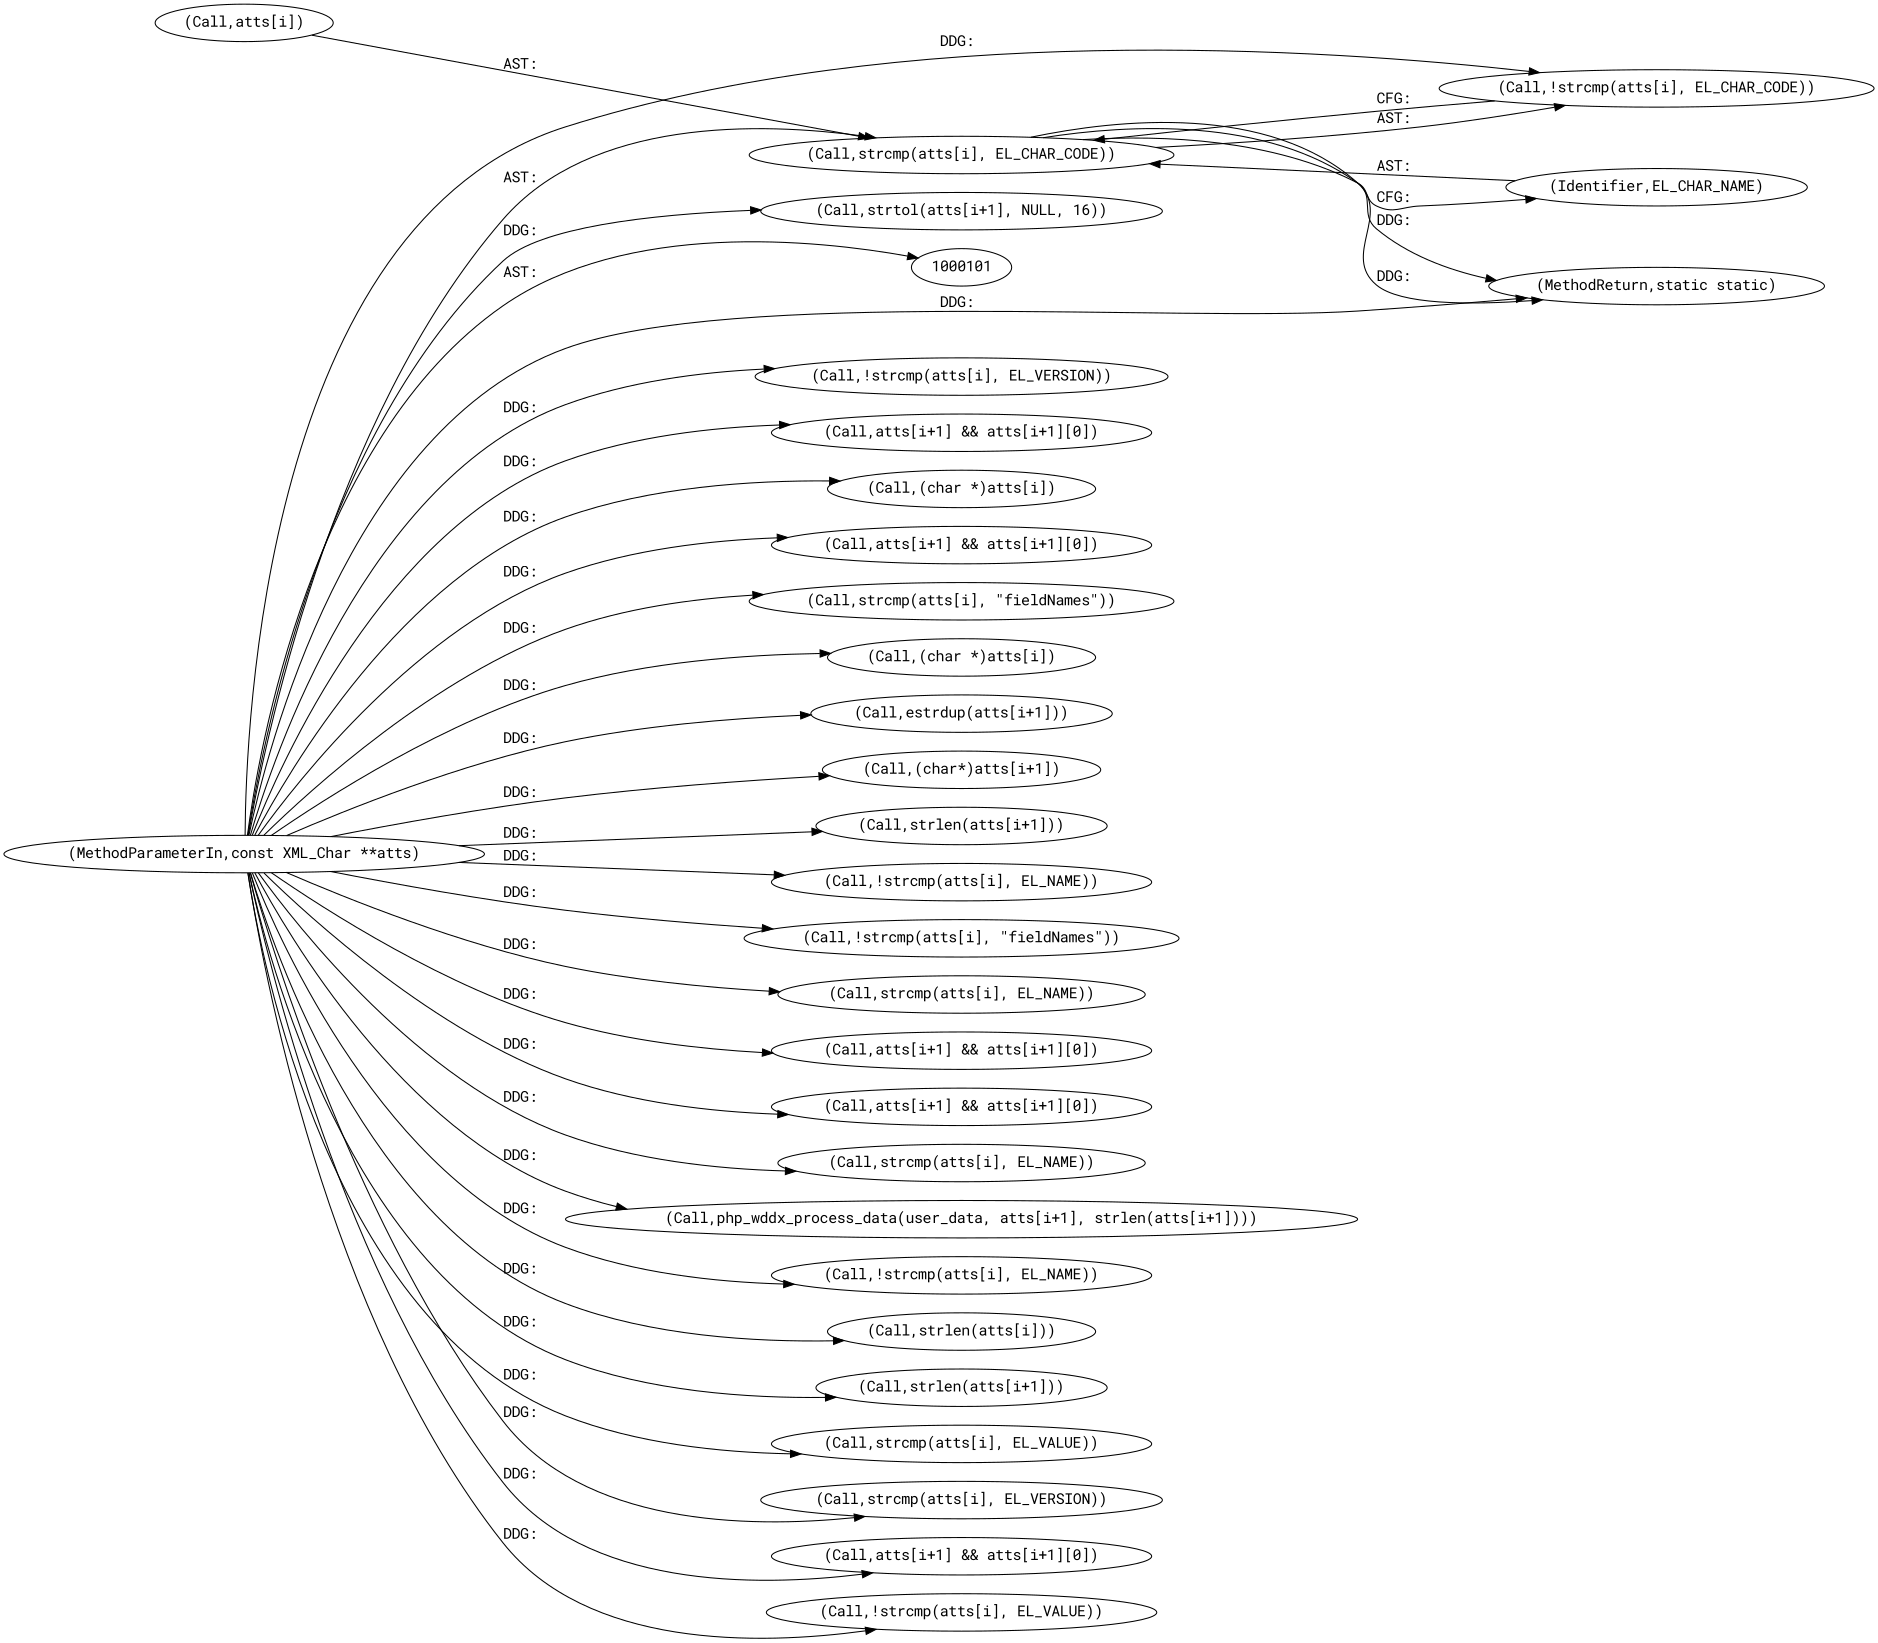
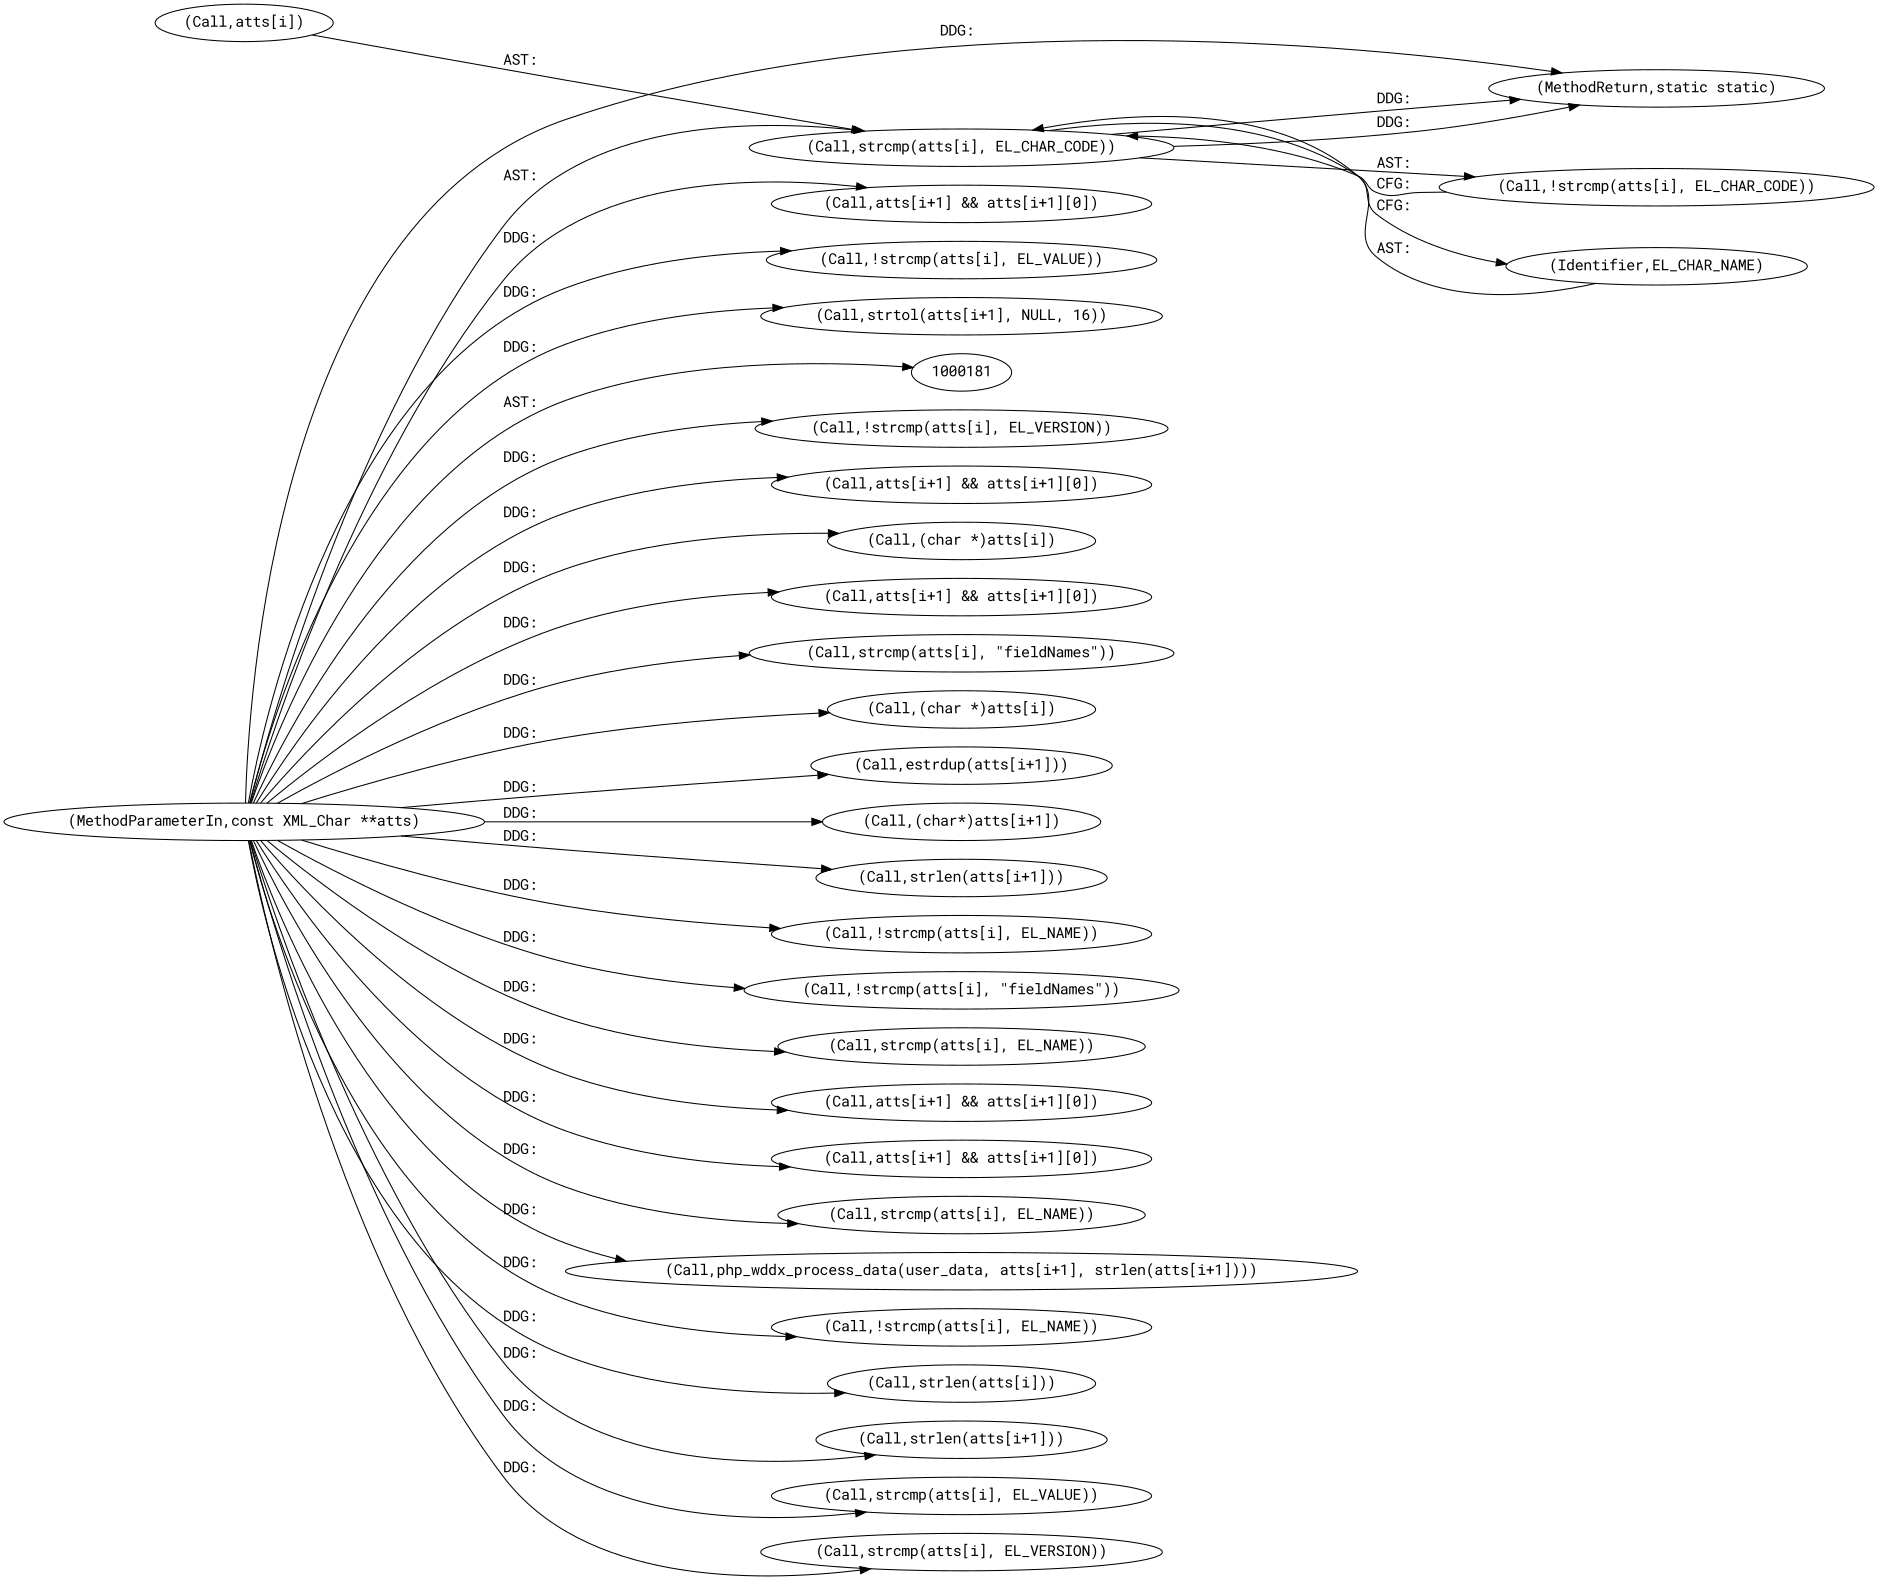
edge "(MethodParameterIn,const XML_Char **atts)" -> "(Call,!strcmp(atts[i], EL_CHAR_CODE))": removed, label "DDG:"
node "1000101": label "1000101" -> "1000181"
